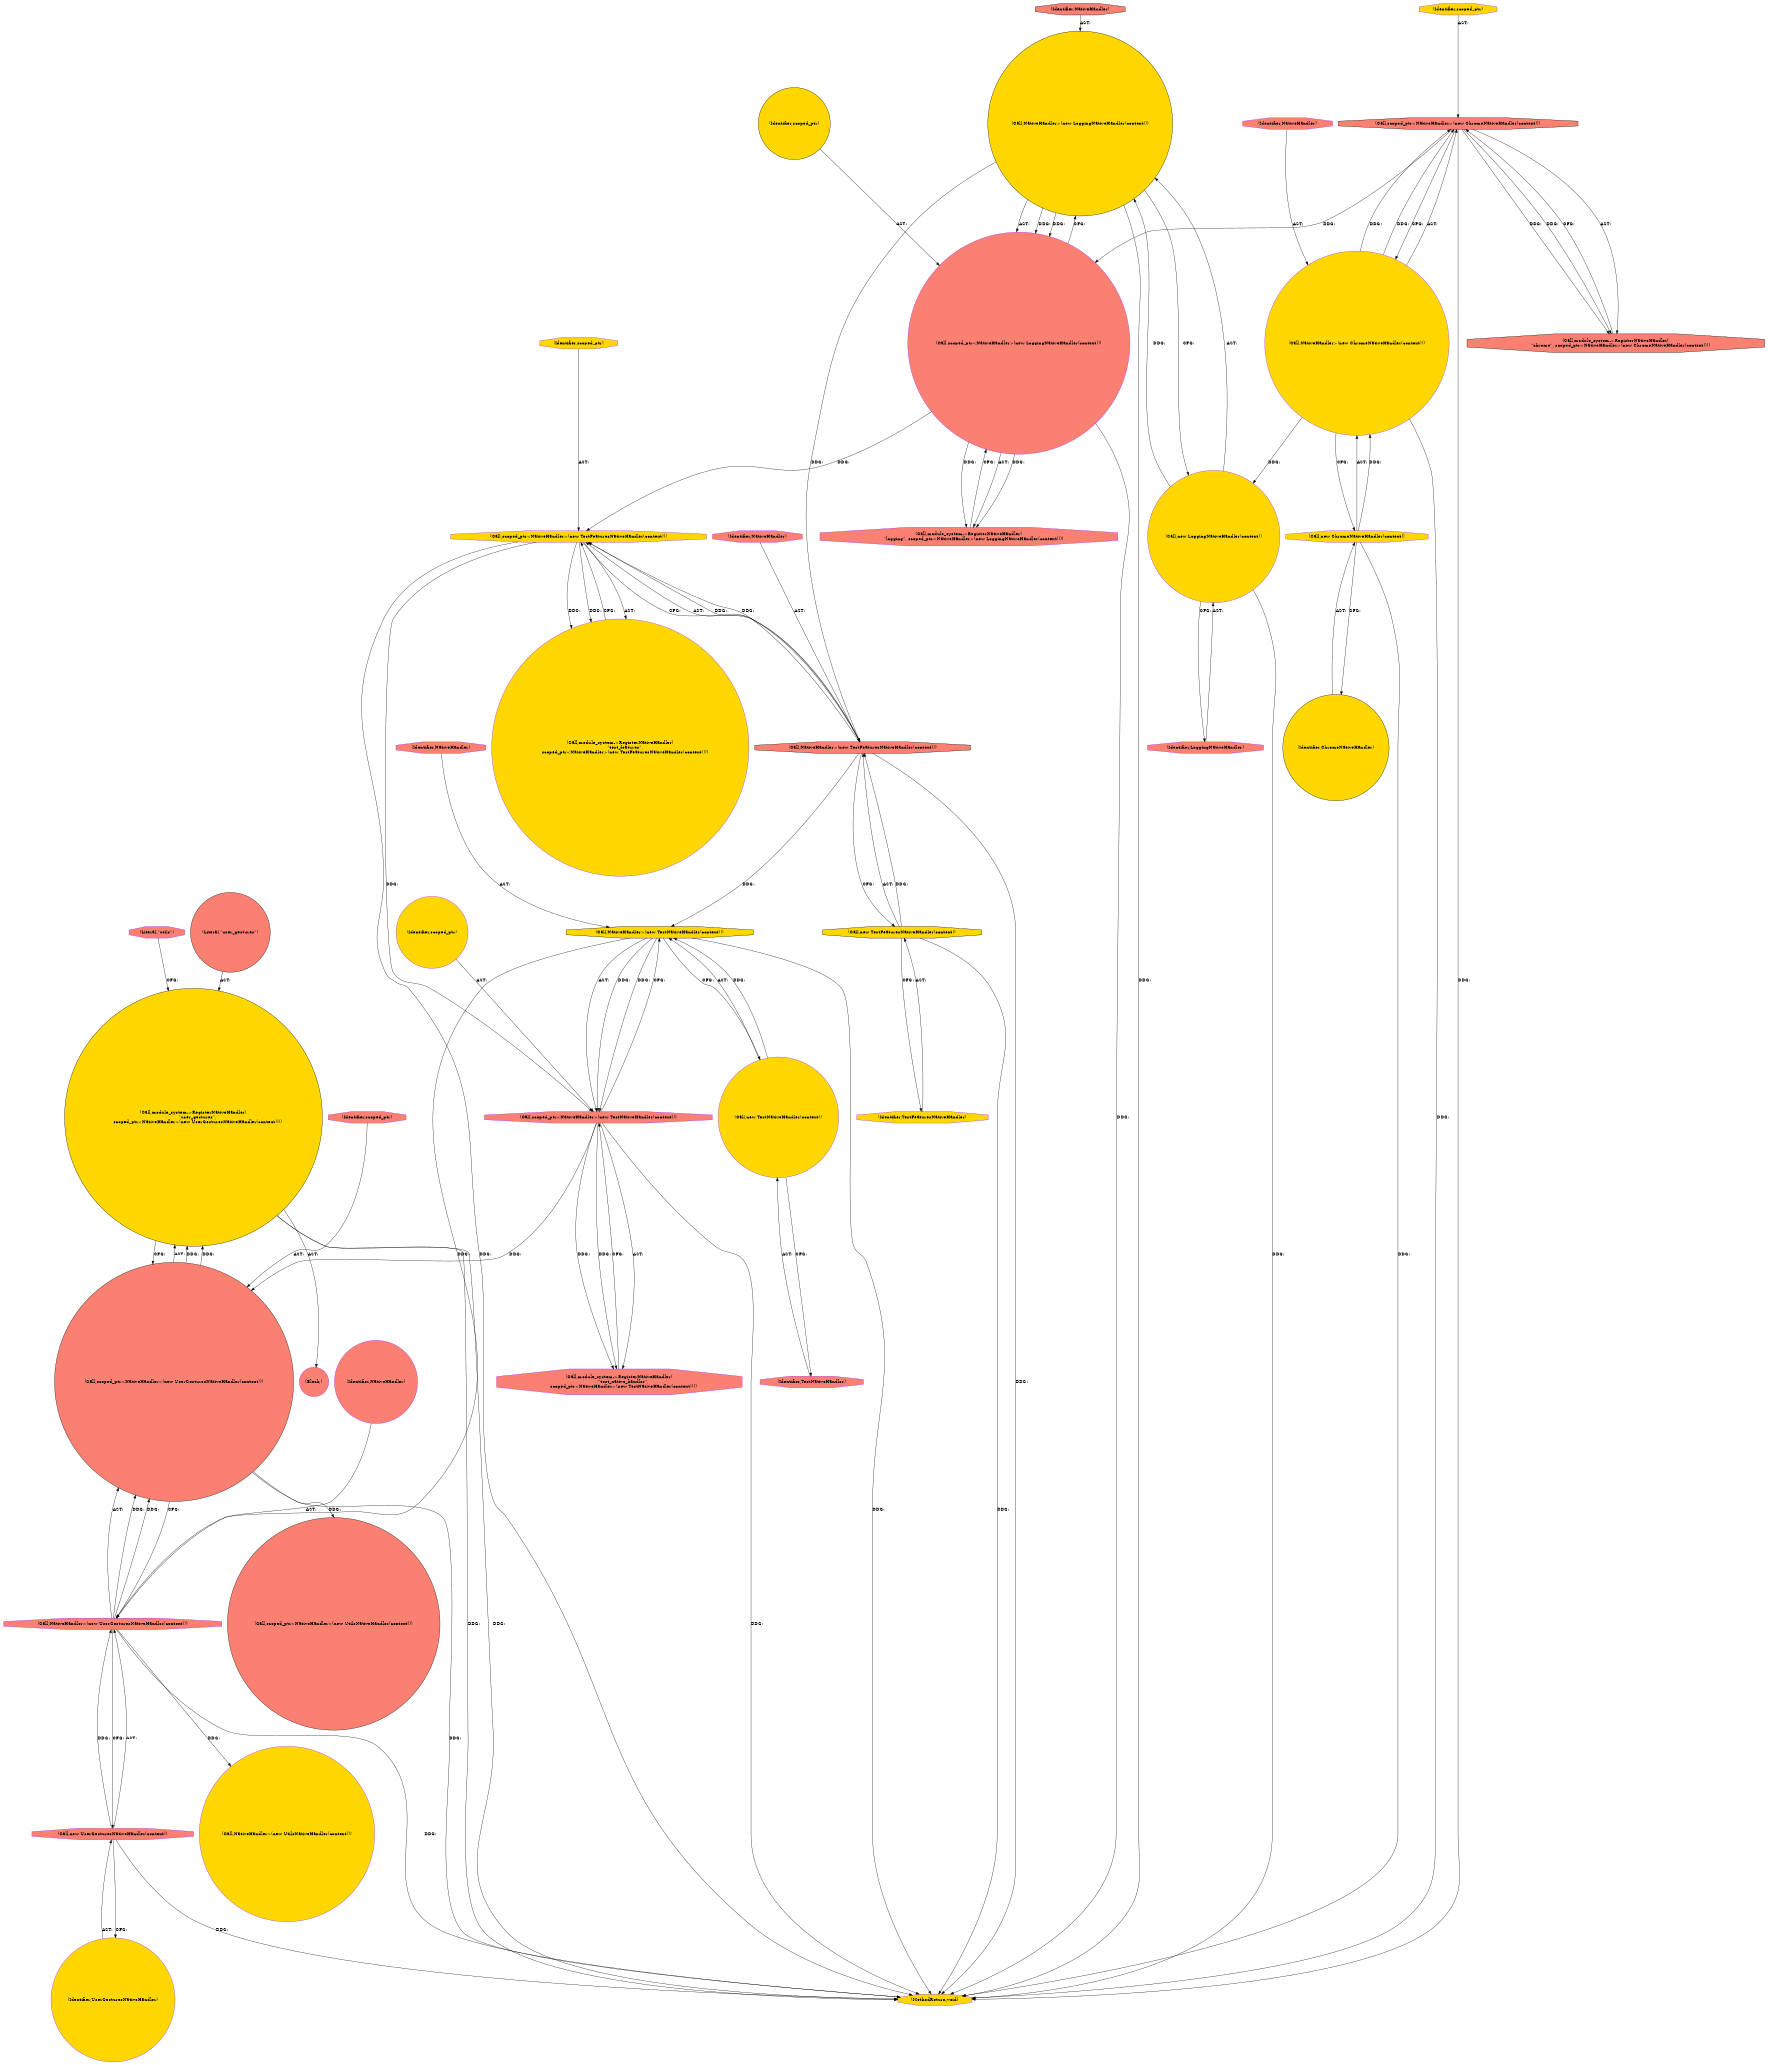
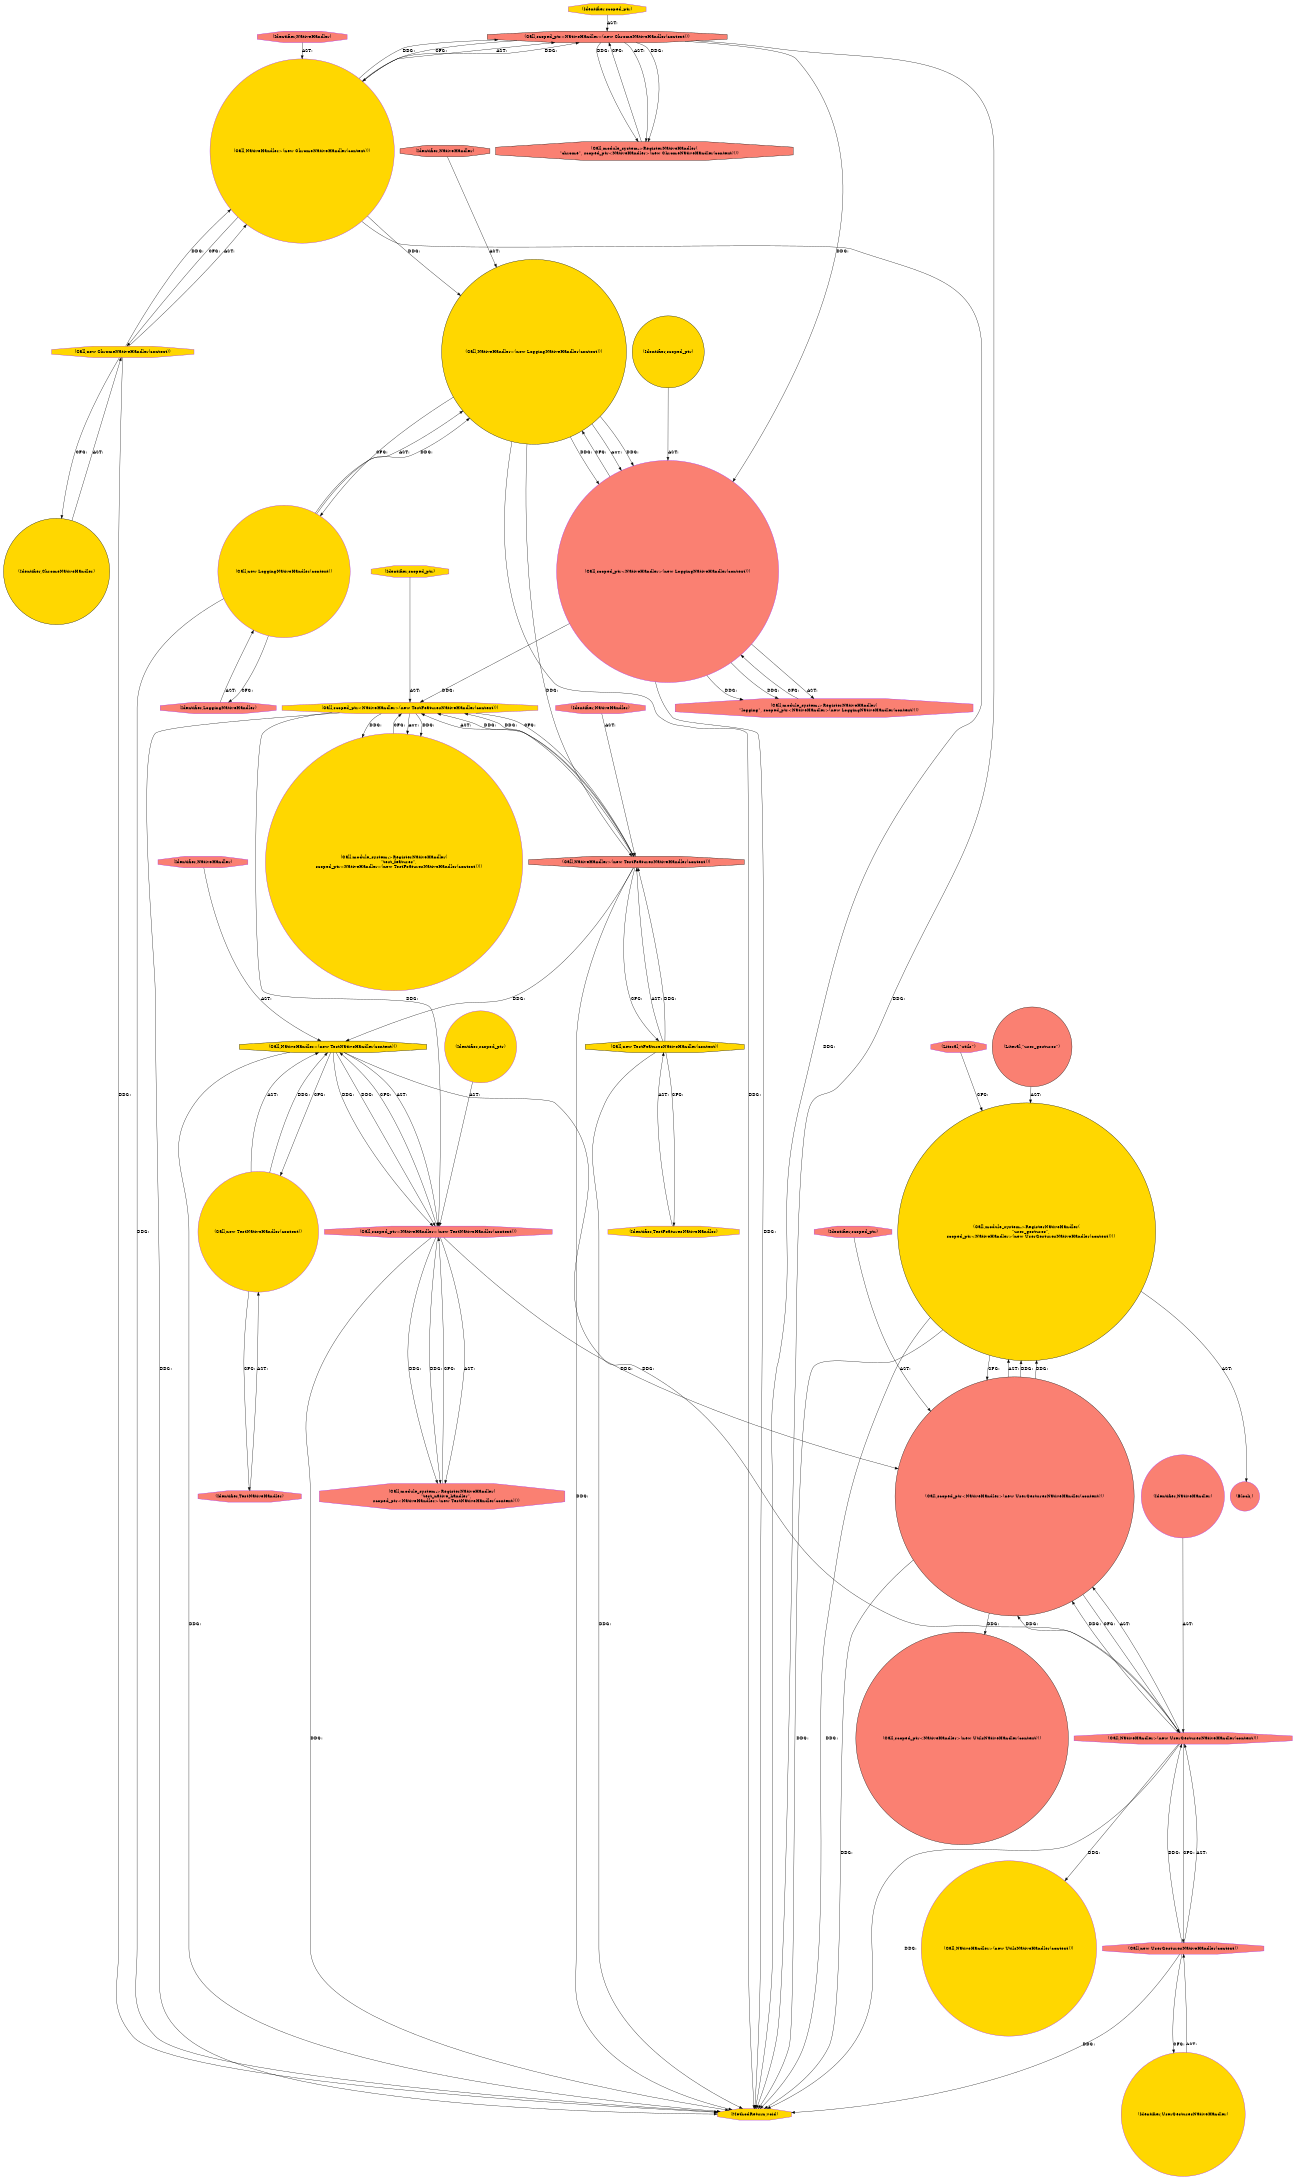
edge "(Call,NativeHandler>(new ChromeNativeHandler(context)))" -> "(Call,new LoggingNativeHandler(context))": now "(Call,NativeHandler>(new ChromeNativeHandler(context)))" -> "(Call,NativeHandler>(new LoggingNativeHandler(context)))"
